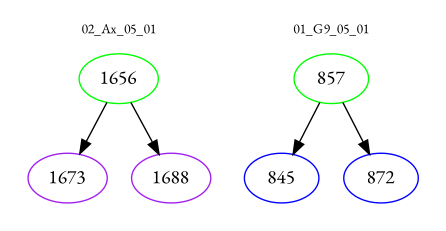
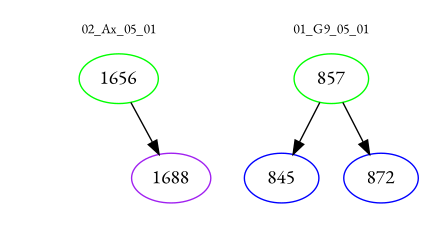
node "1673": removed
